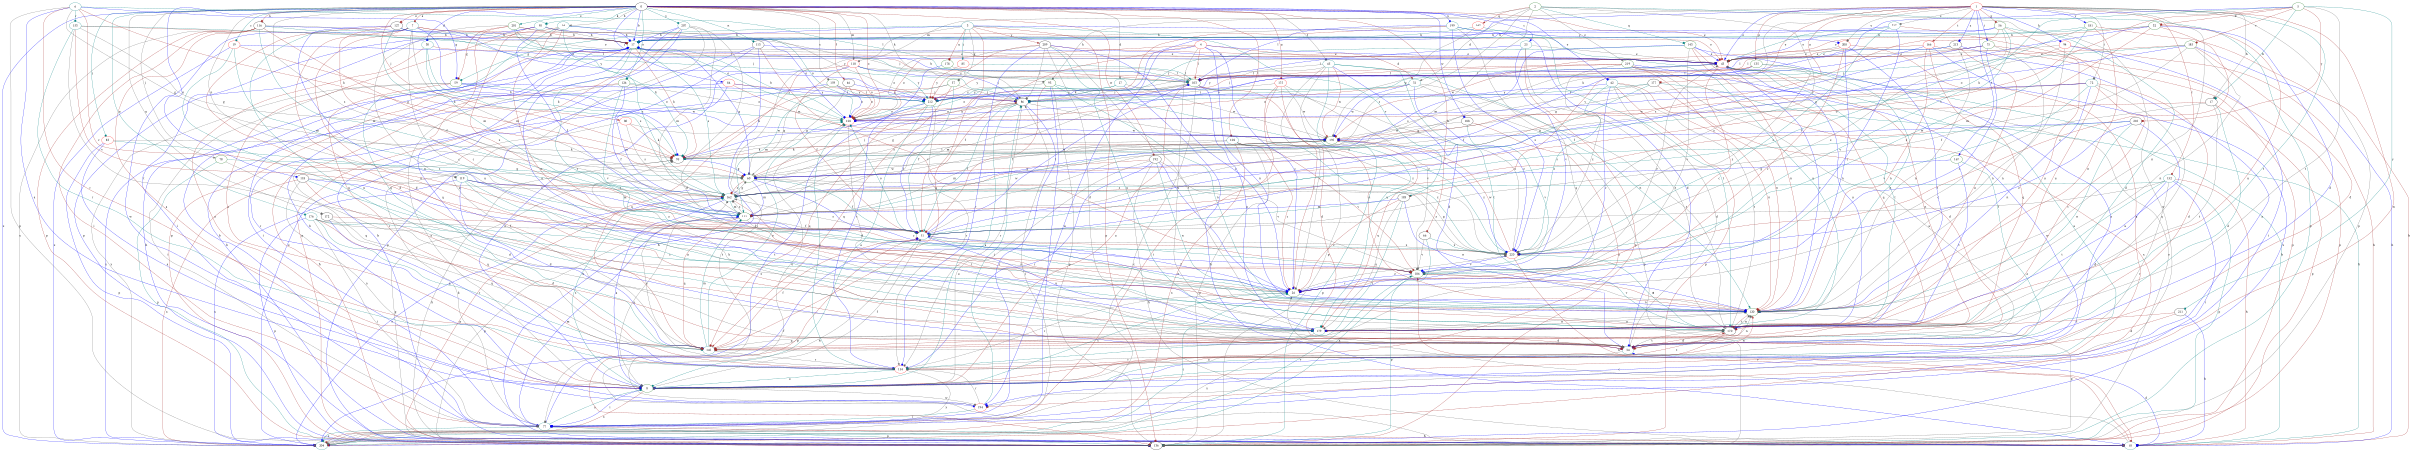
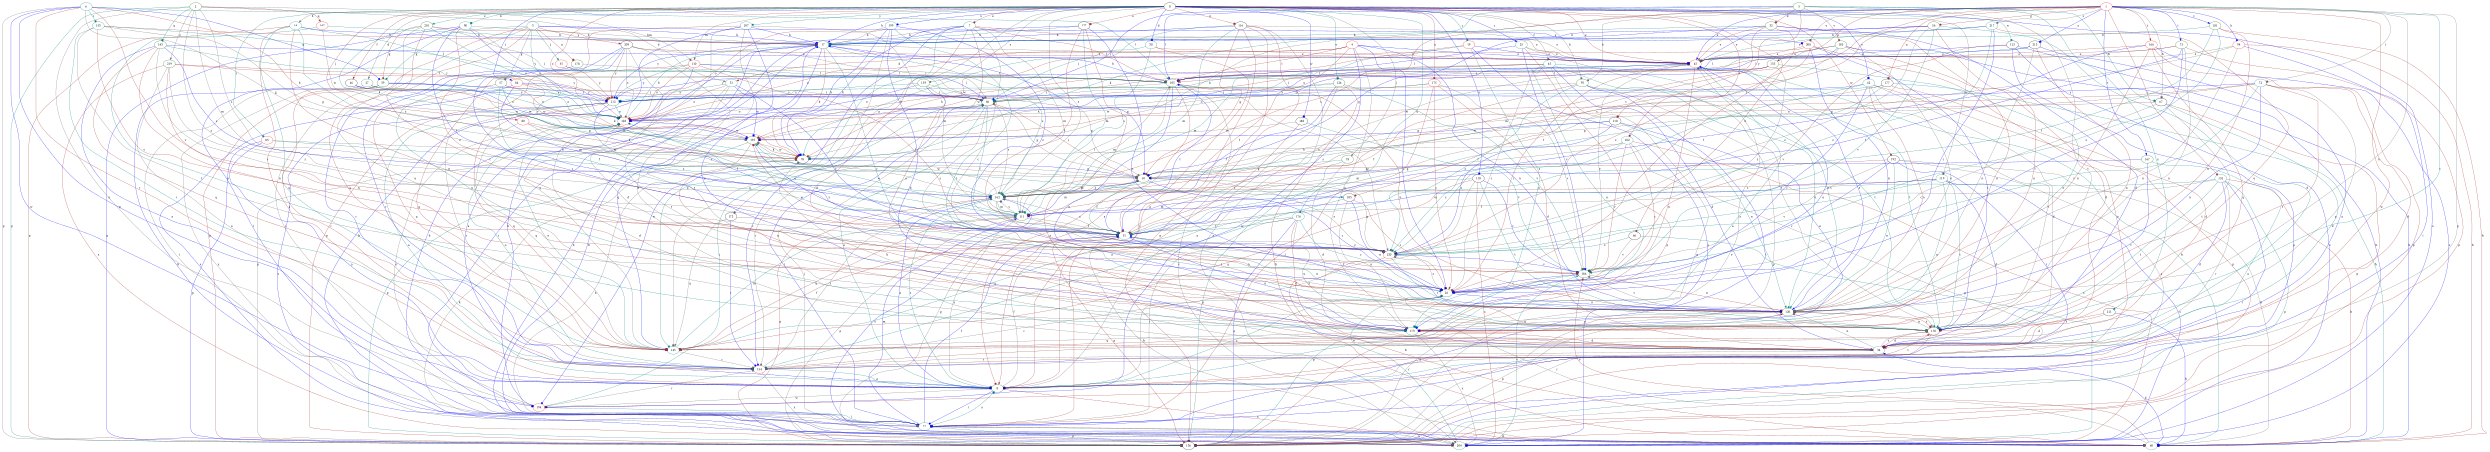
edge "219" -> "194": now "6" -> "194"
